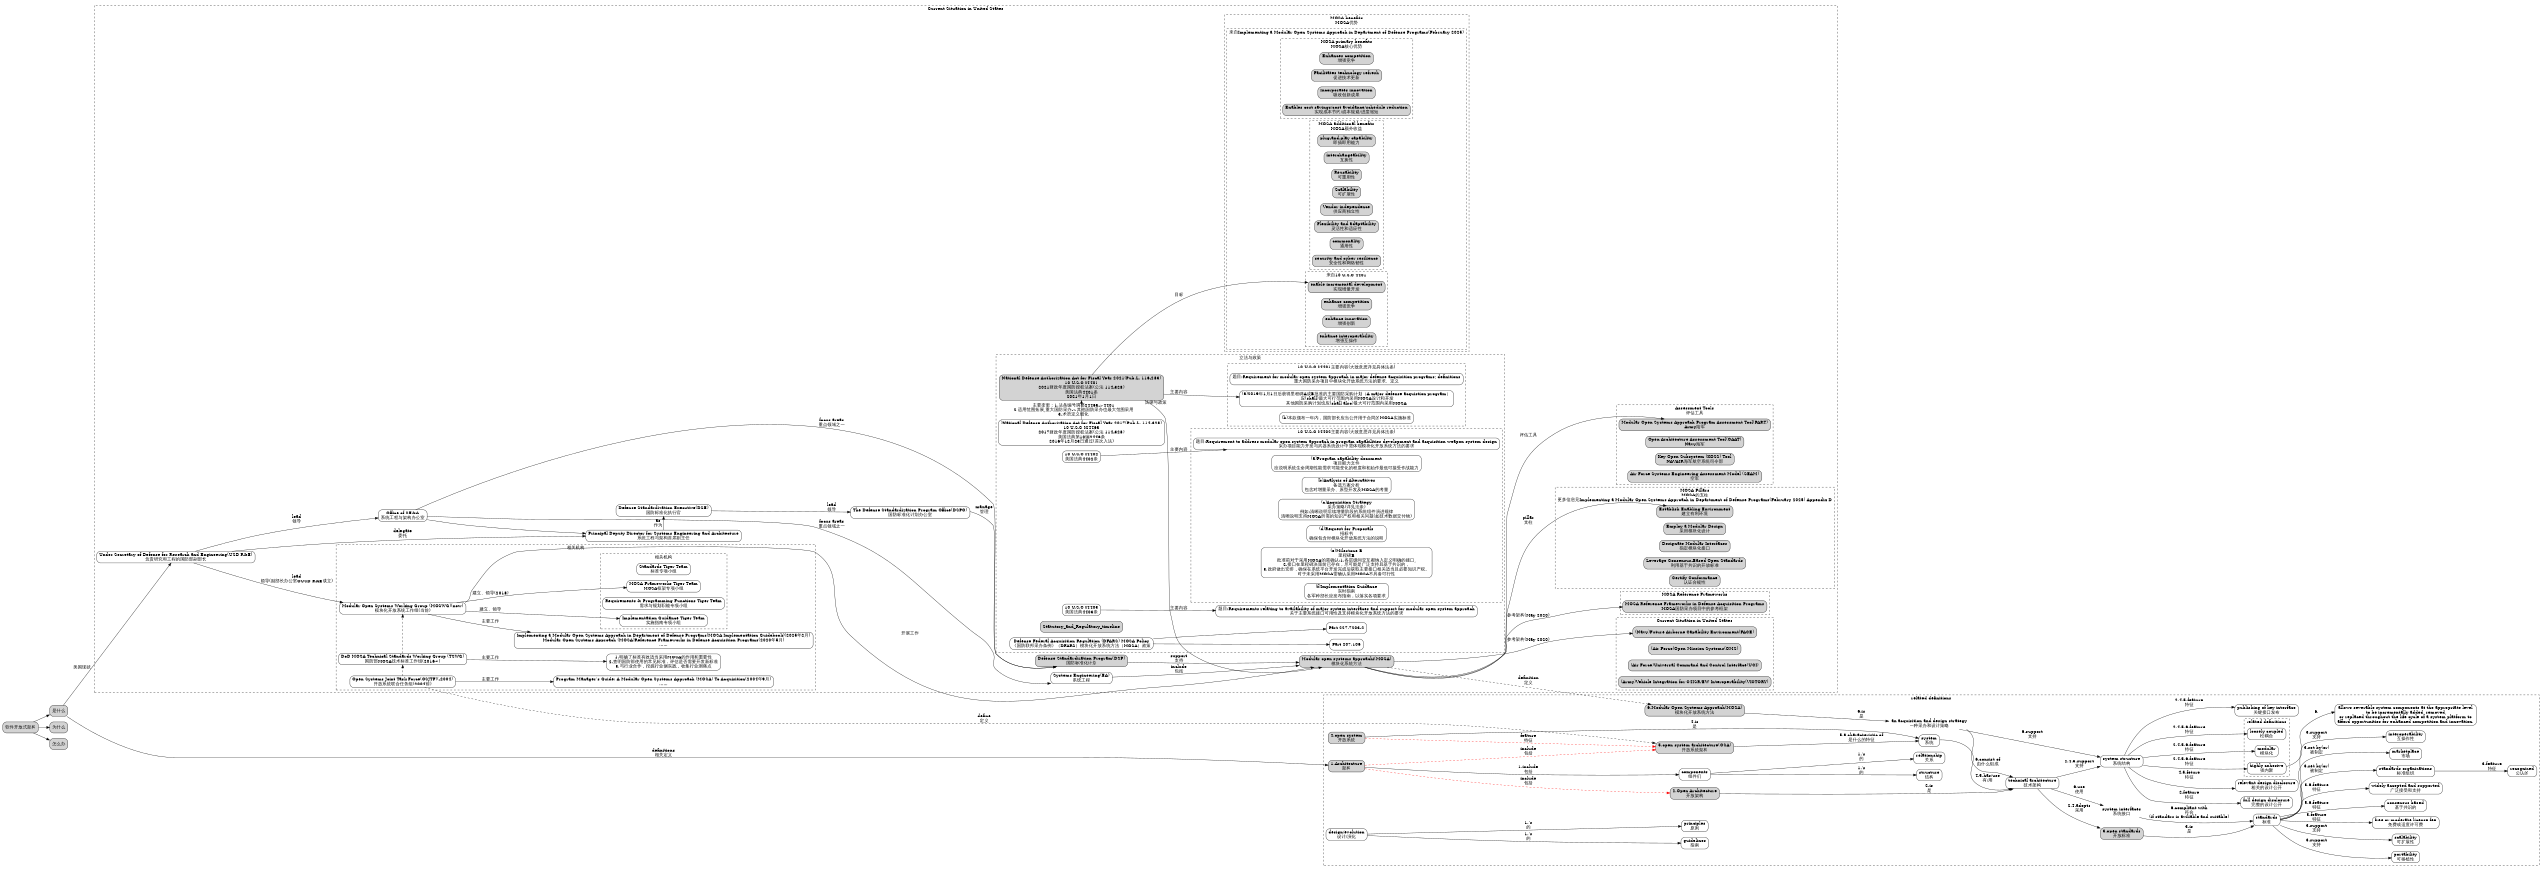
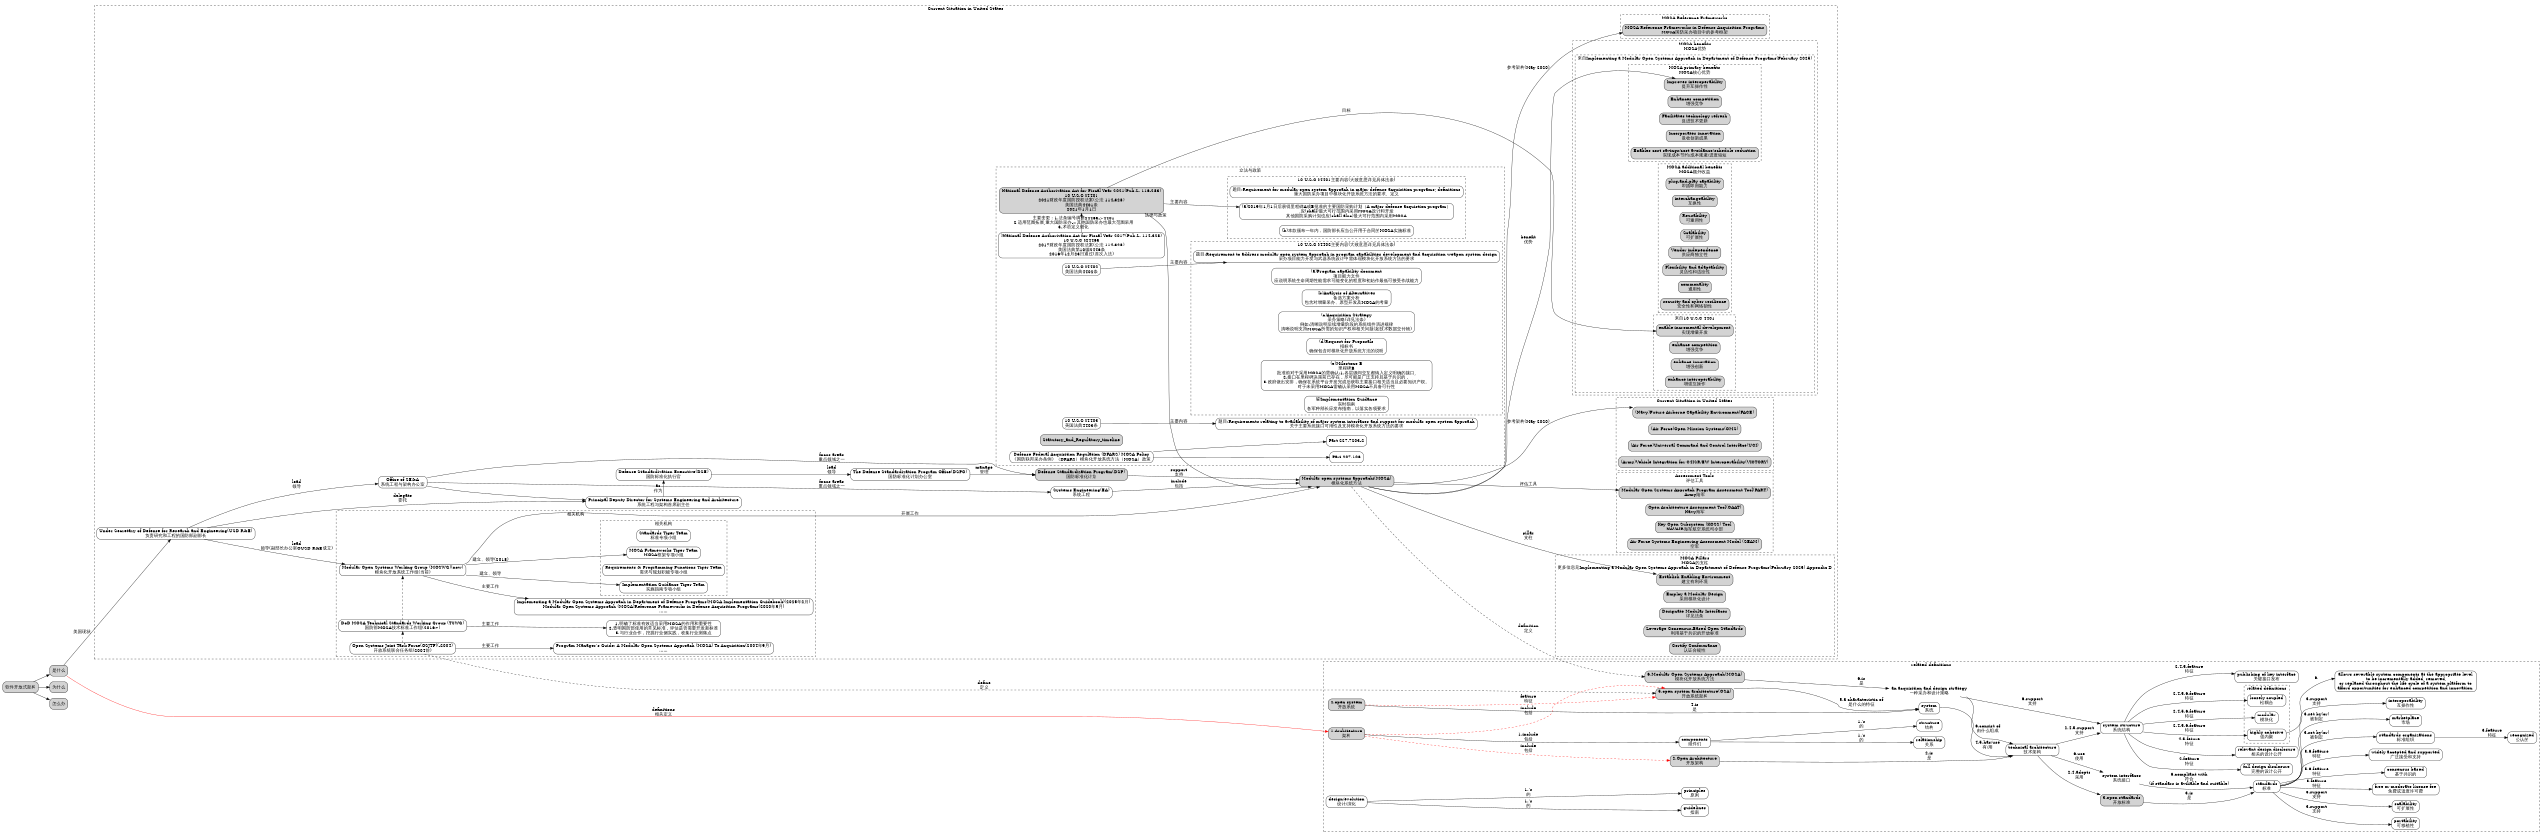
node "Improves interoperability 提升互操作性": added
node "Designate Modular Interfaces 指定模块化接口": label "Designate Modular Interfaces 指定模块化接口" -> "Designate Modular Interfaces 详见法条"
edge "是什么" -> "1.Architecture 架构": color black -> red
